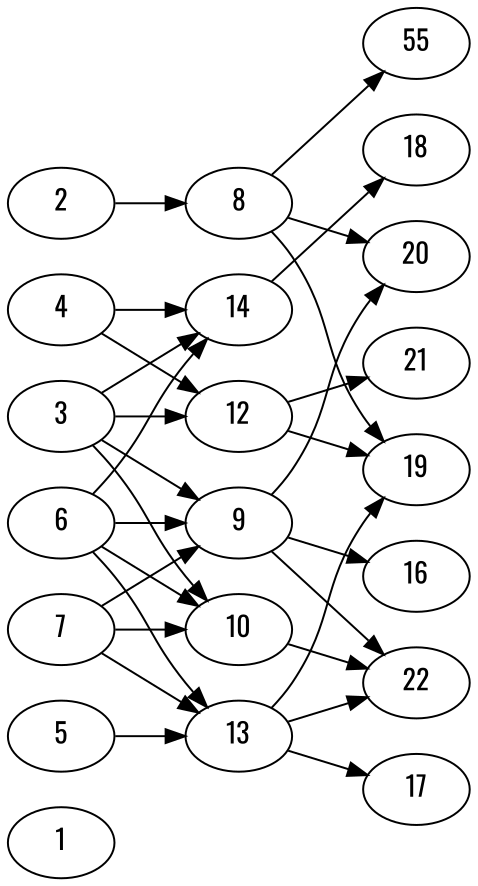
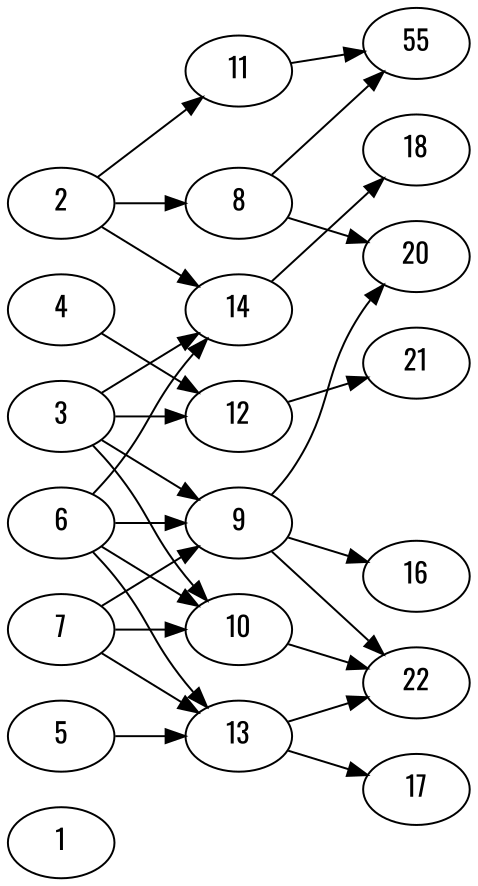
node "11": added
edge "4" -> "14": now "2" -> "14"
node "19": removed
